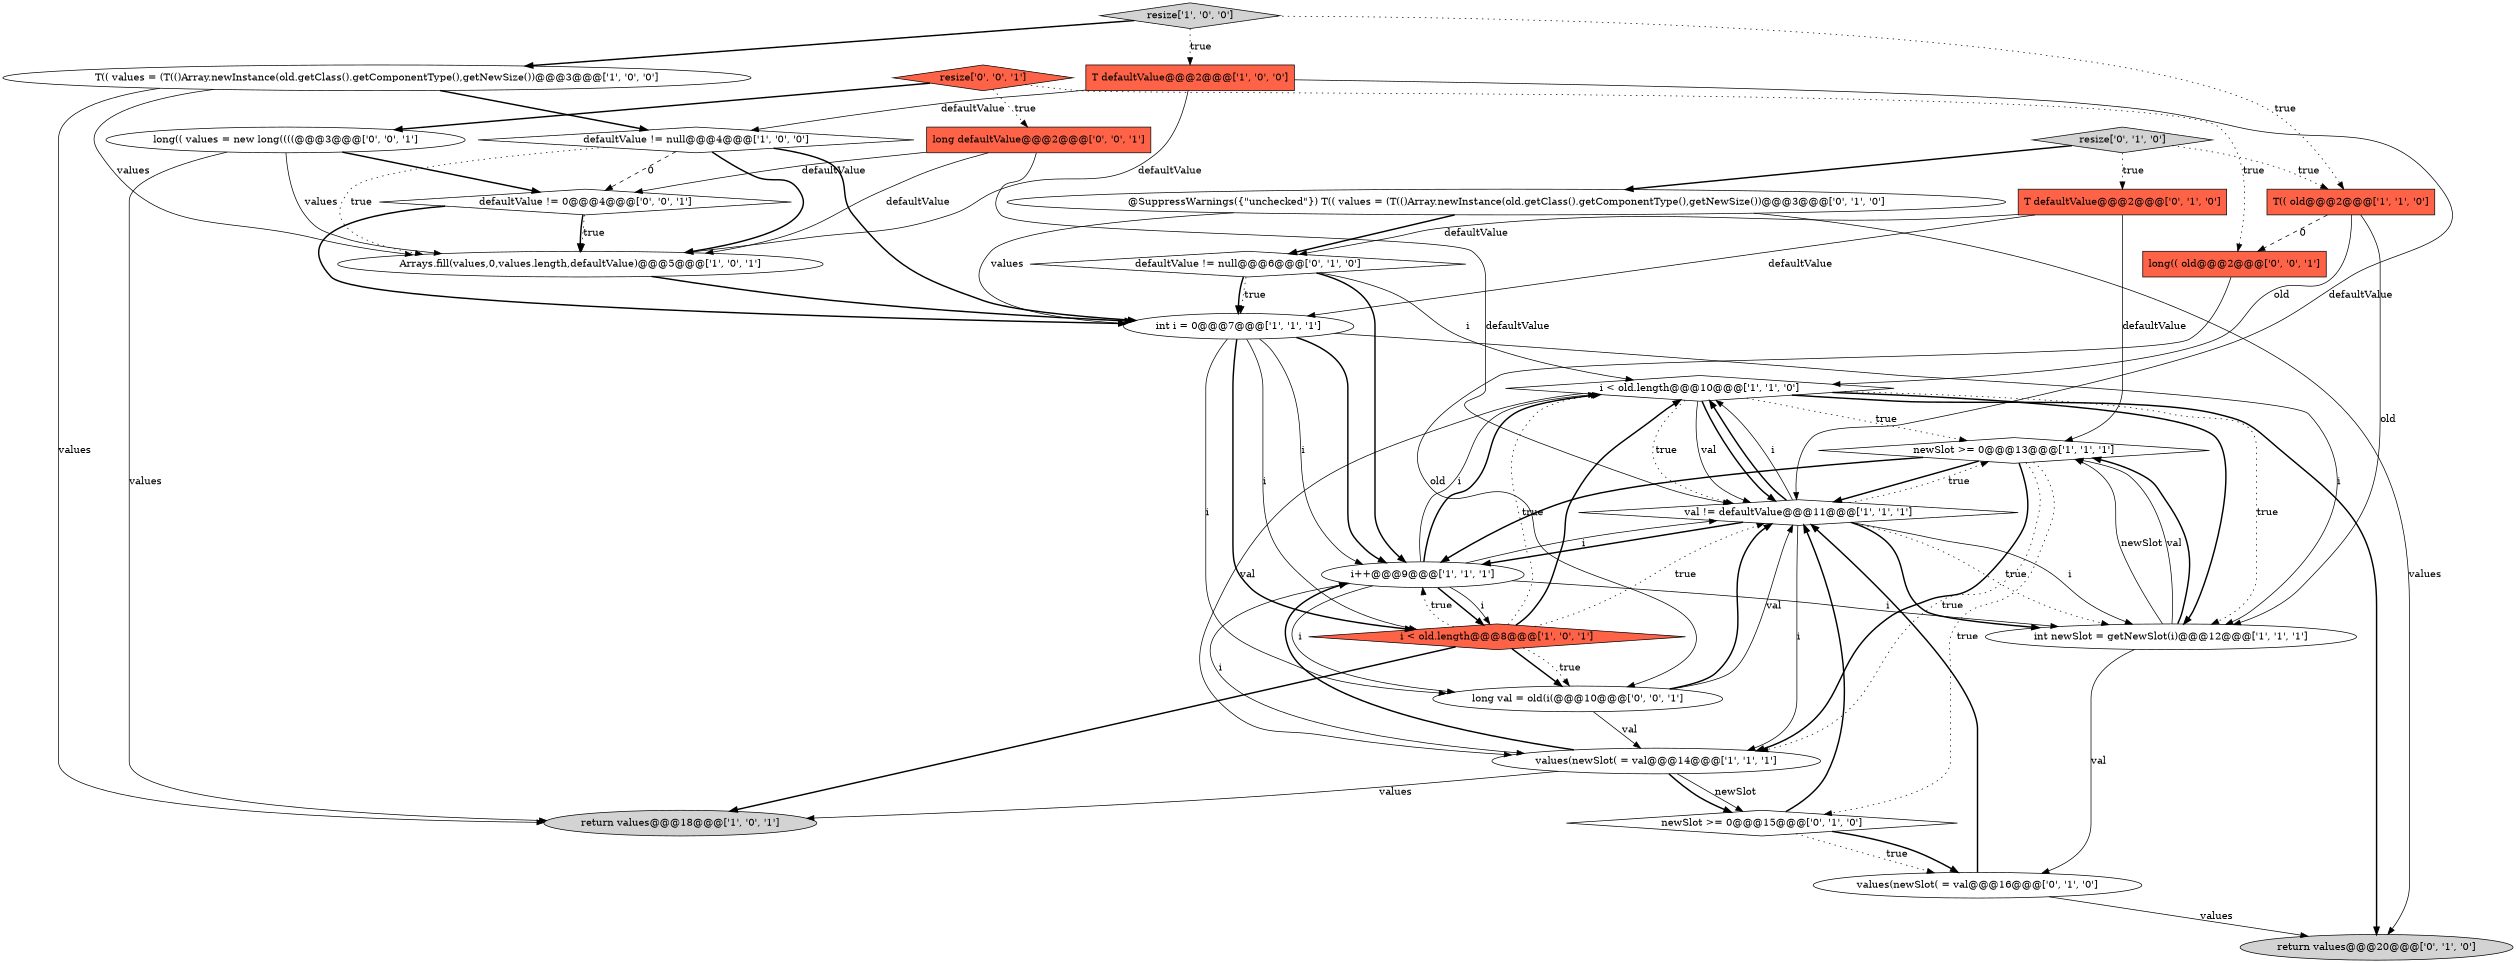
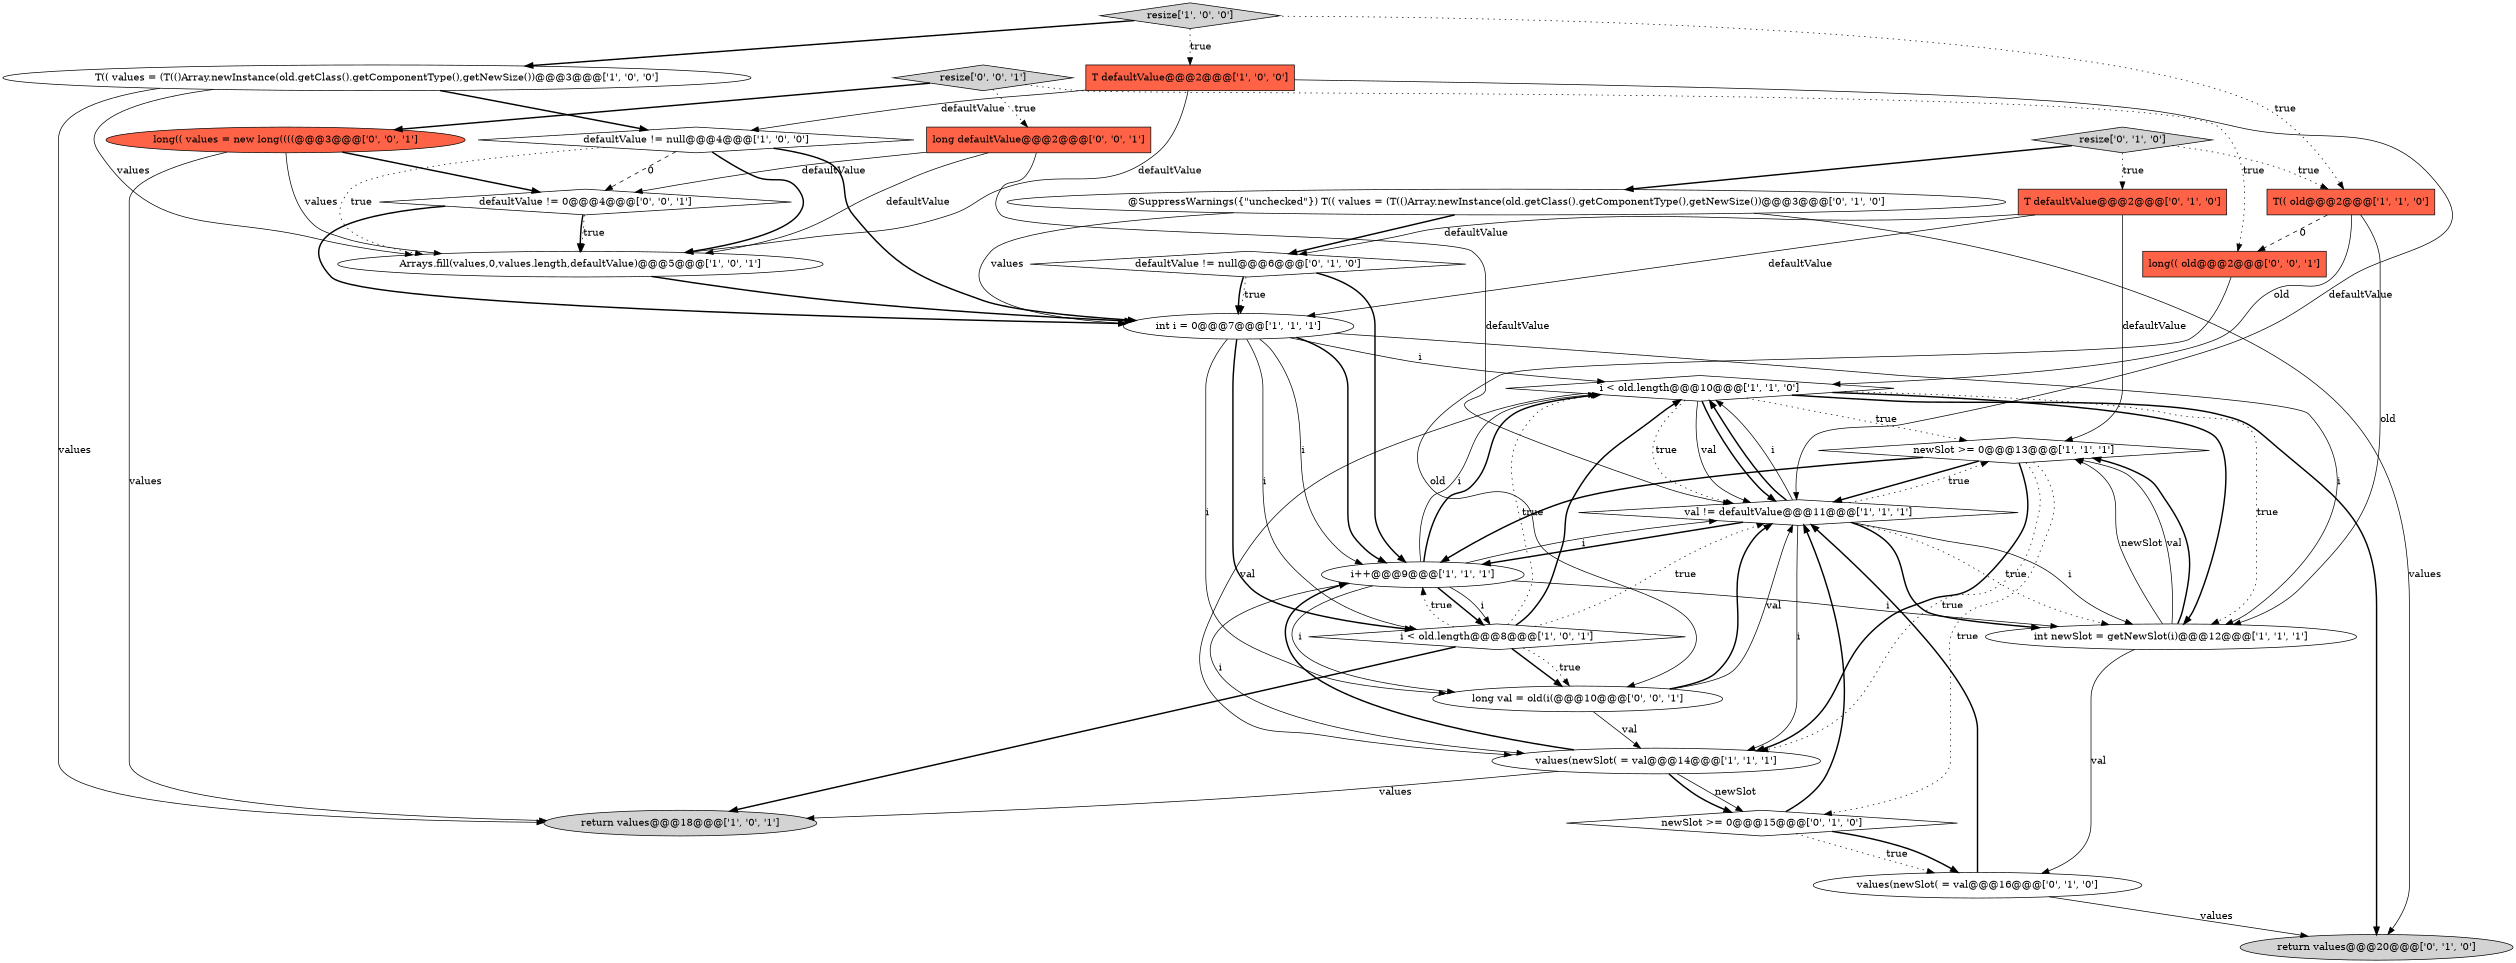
node "resize['0', '0', '1']": fillcolor tomato -> lightgray
node "long(( values = new long((((@@@3@@@['0', '0', '1']": fillcolor white -> tomato
edge "defaultValue != null@@@6@@@['0', '1', '0']" -> "i < old.length@@@10@@@['1', '1', '0']": now "int i = 0@@@7@@@['1', '1', '1']" -> "i < old.length@@@10@@@['1', '1', '0']"
node "i < old.length@@@8@@@['1', '0', '1']": fillcolor tomato -> white
